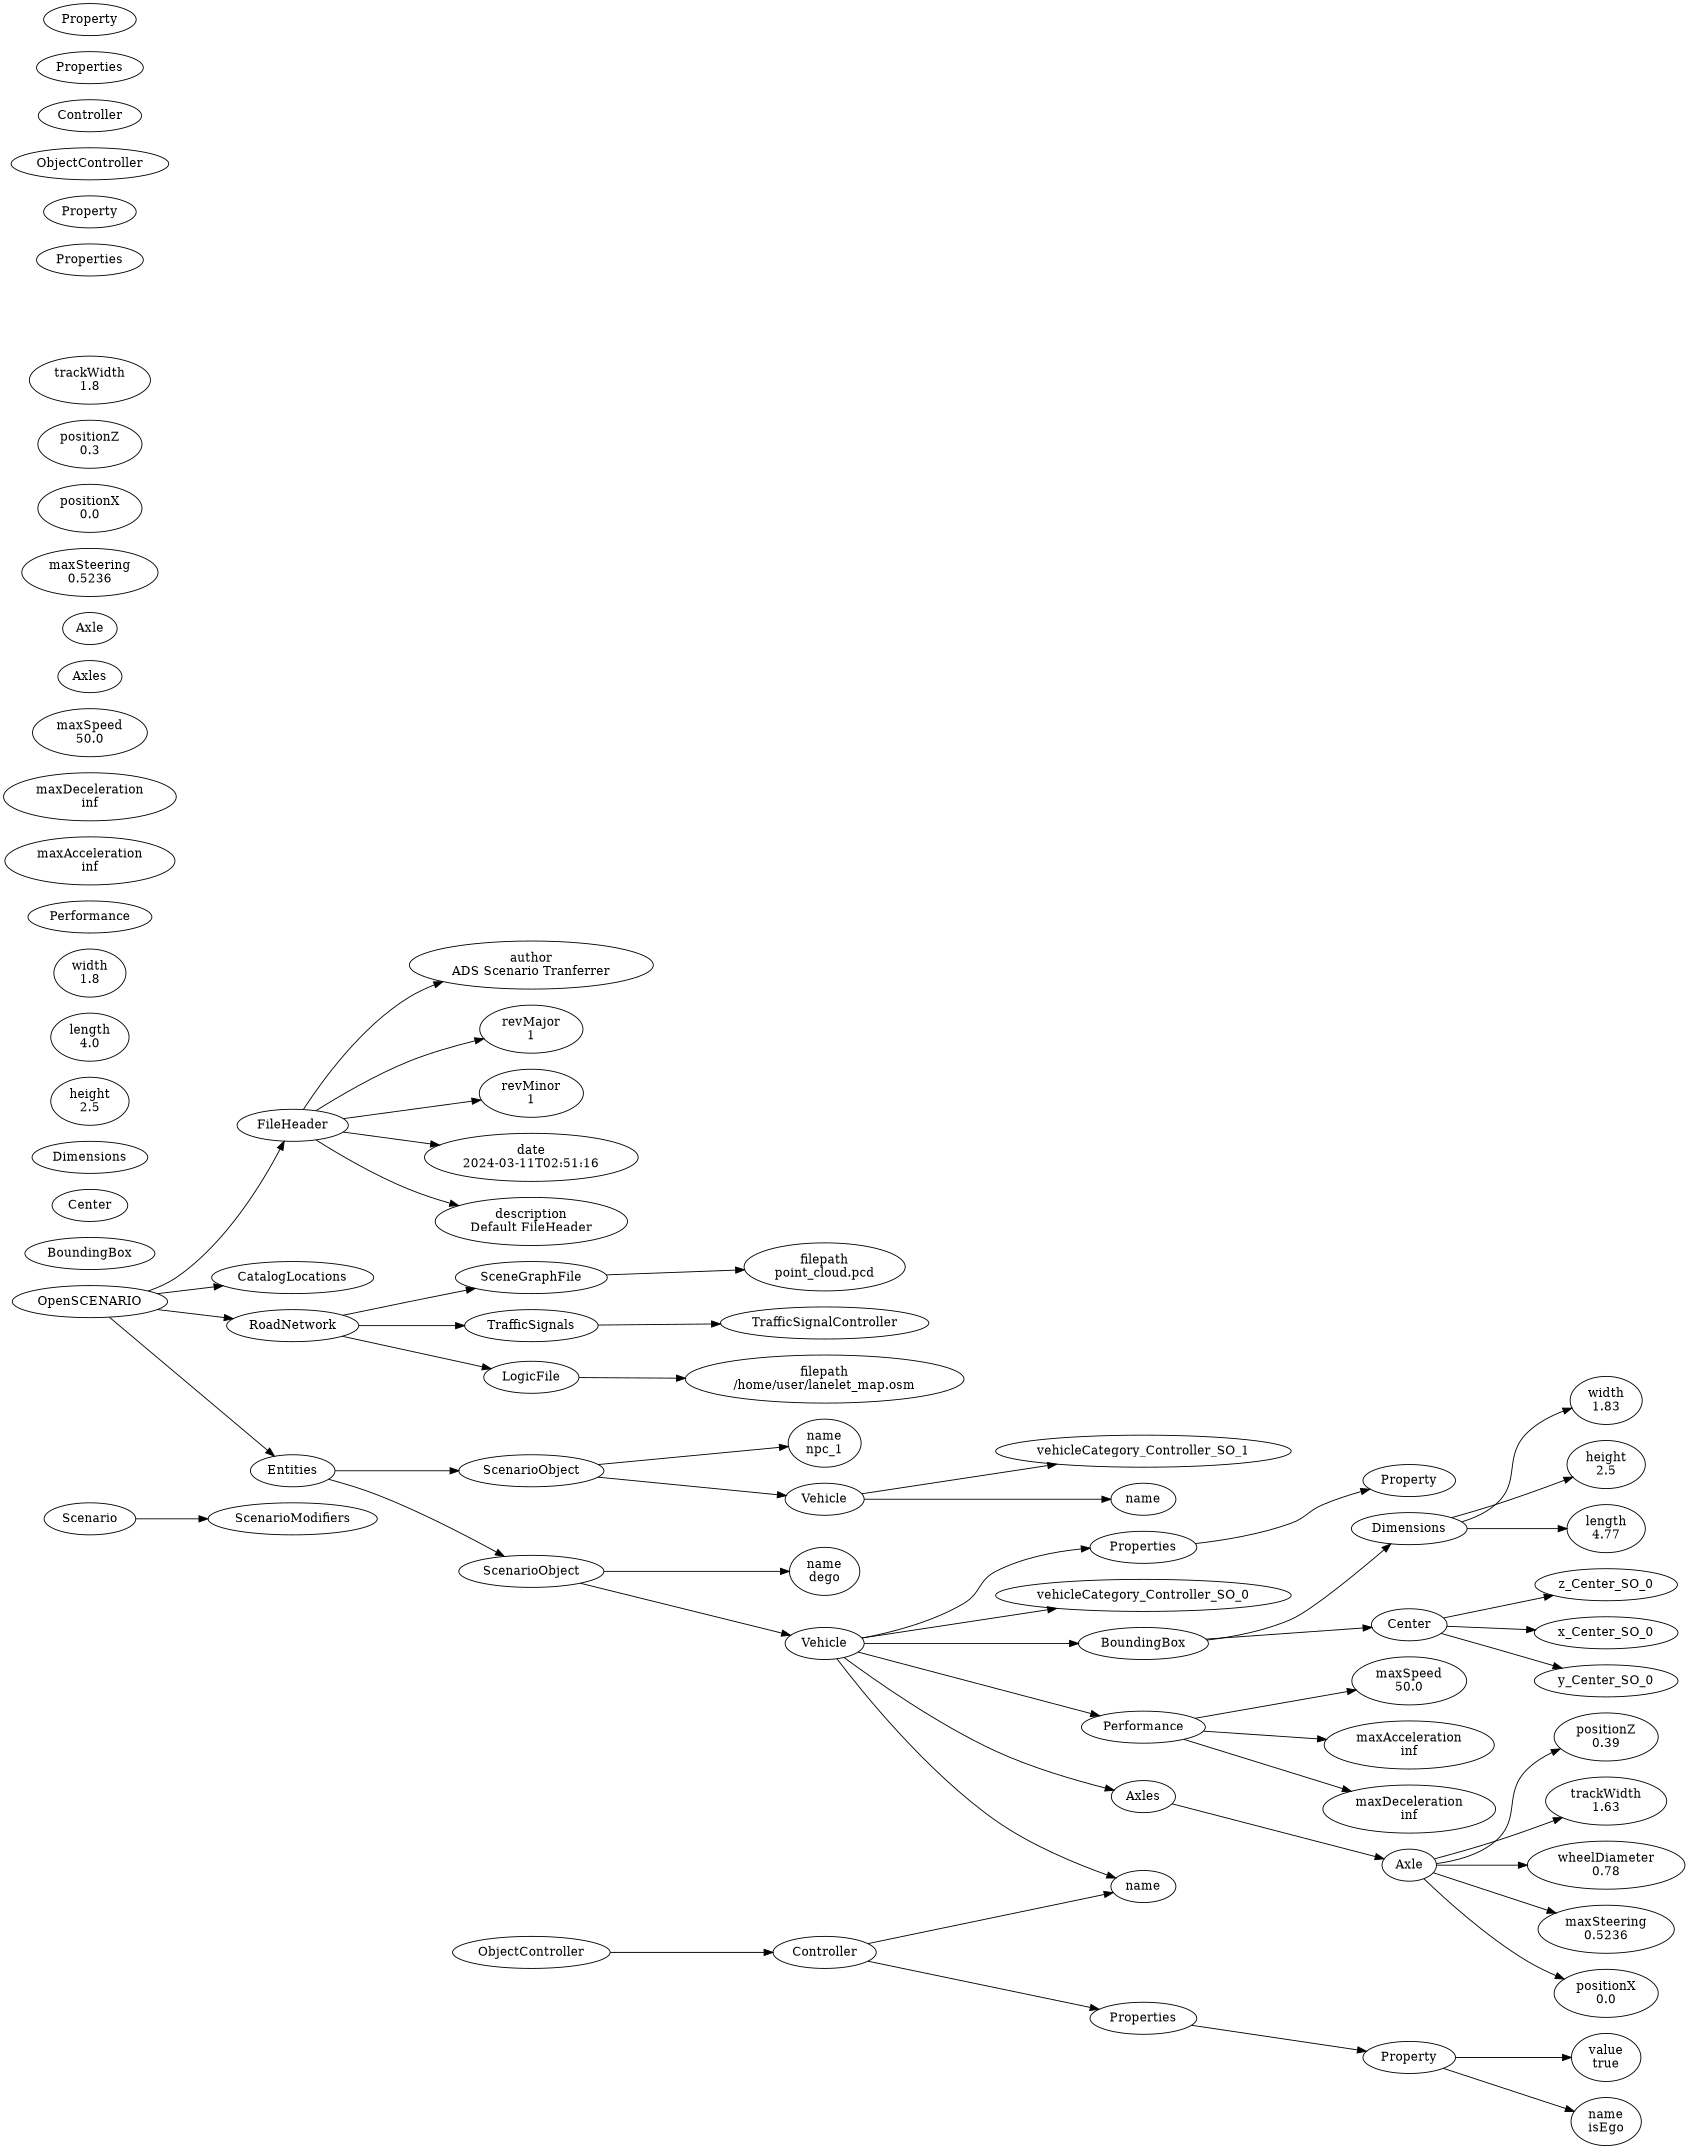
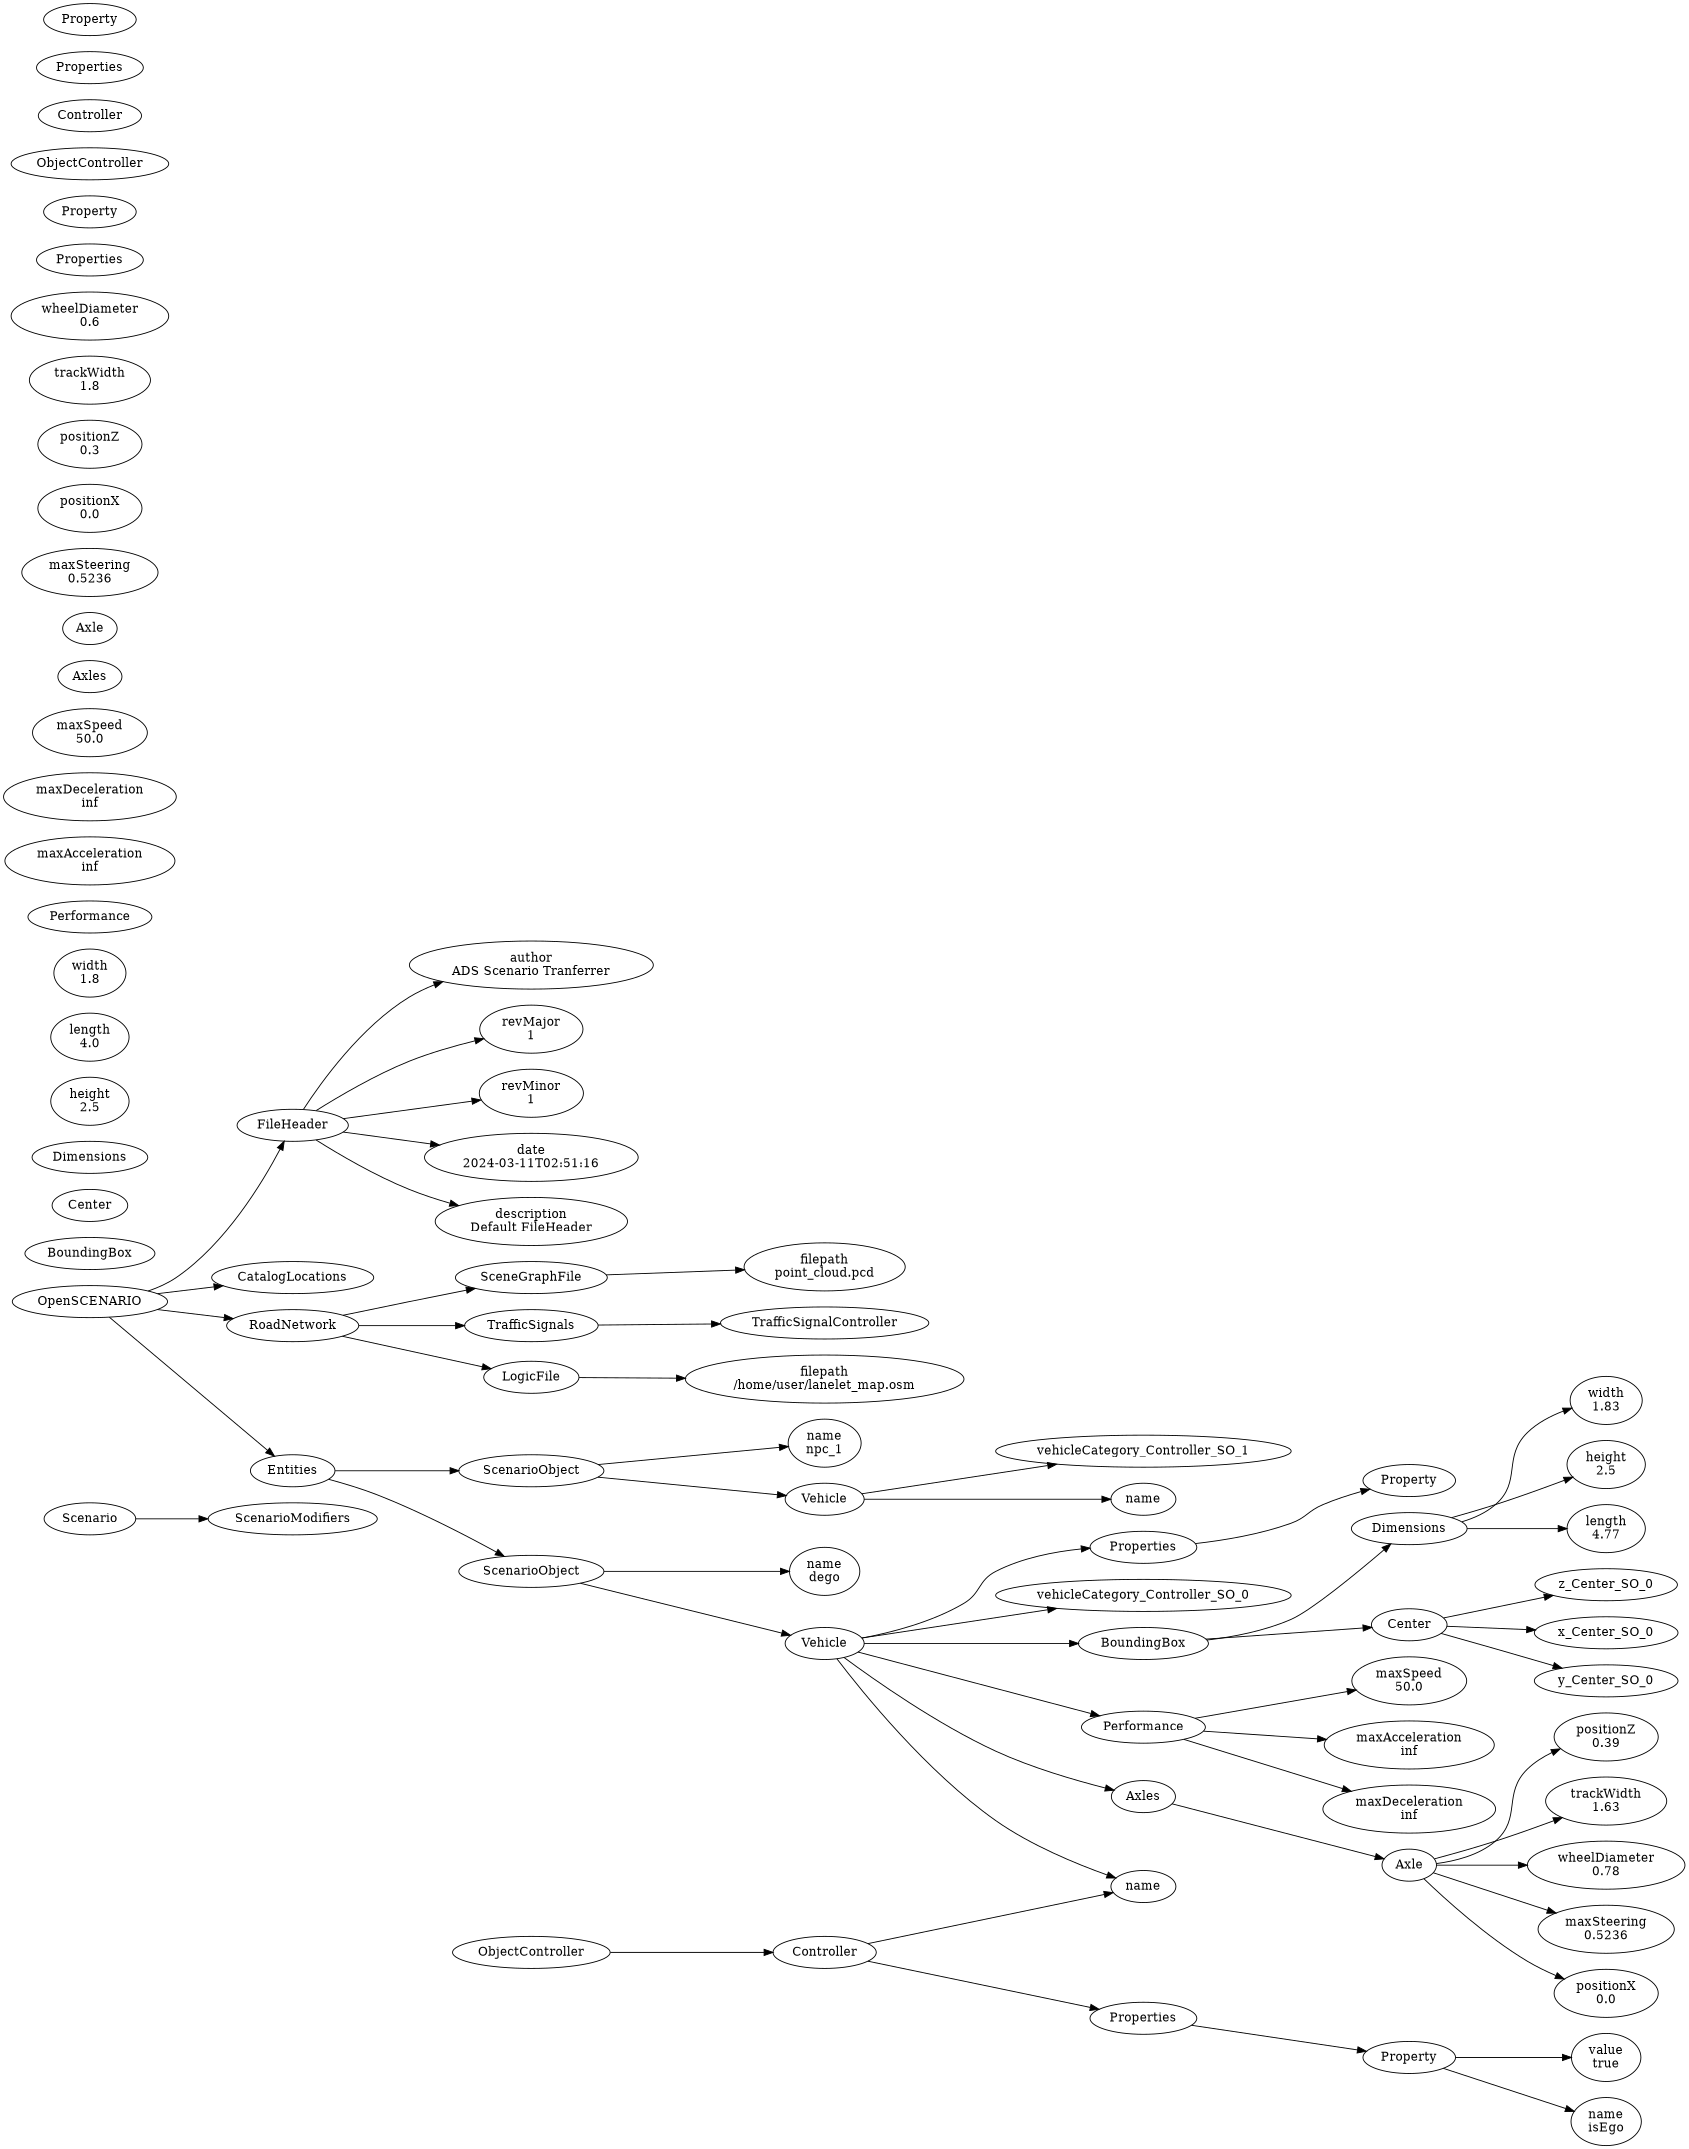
node "wheelDiameter 0.6": added
